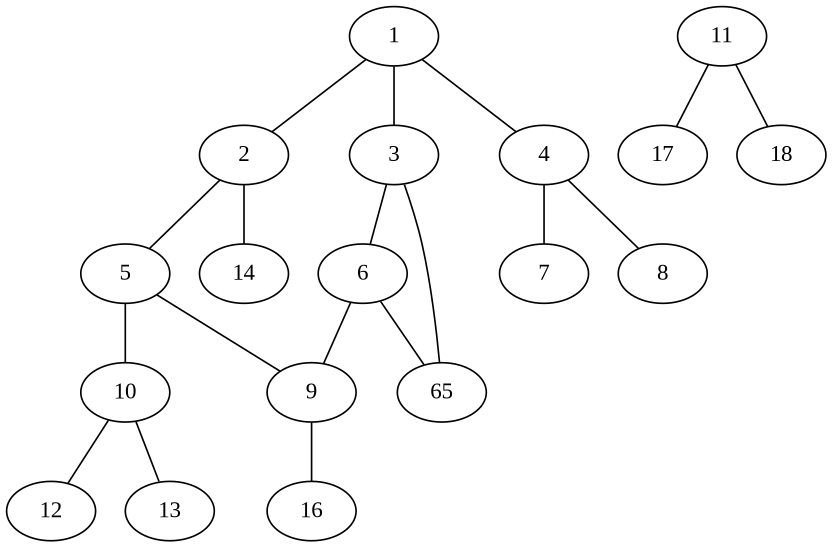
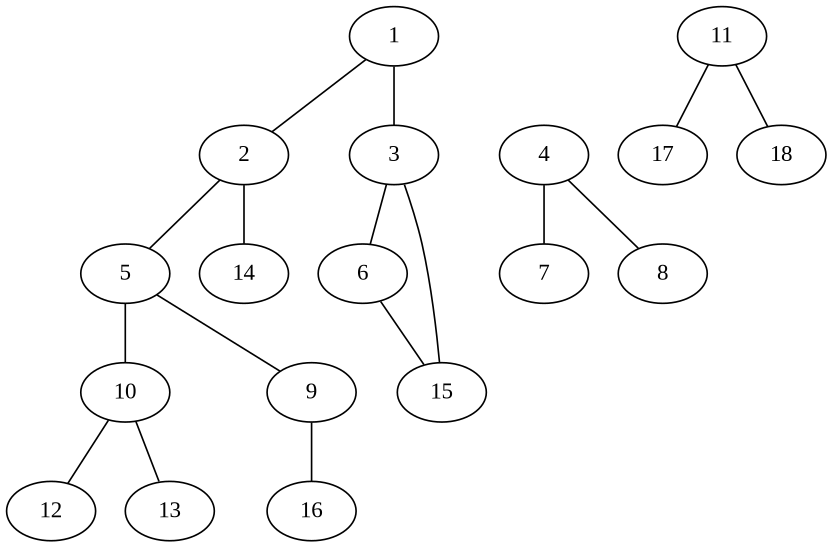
edge "1" -- "4": removed
edge "6" -- "9": removed
node "65": label "65" -> "15"
